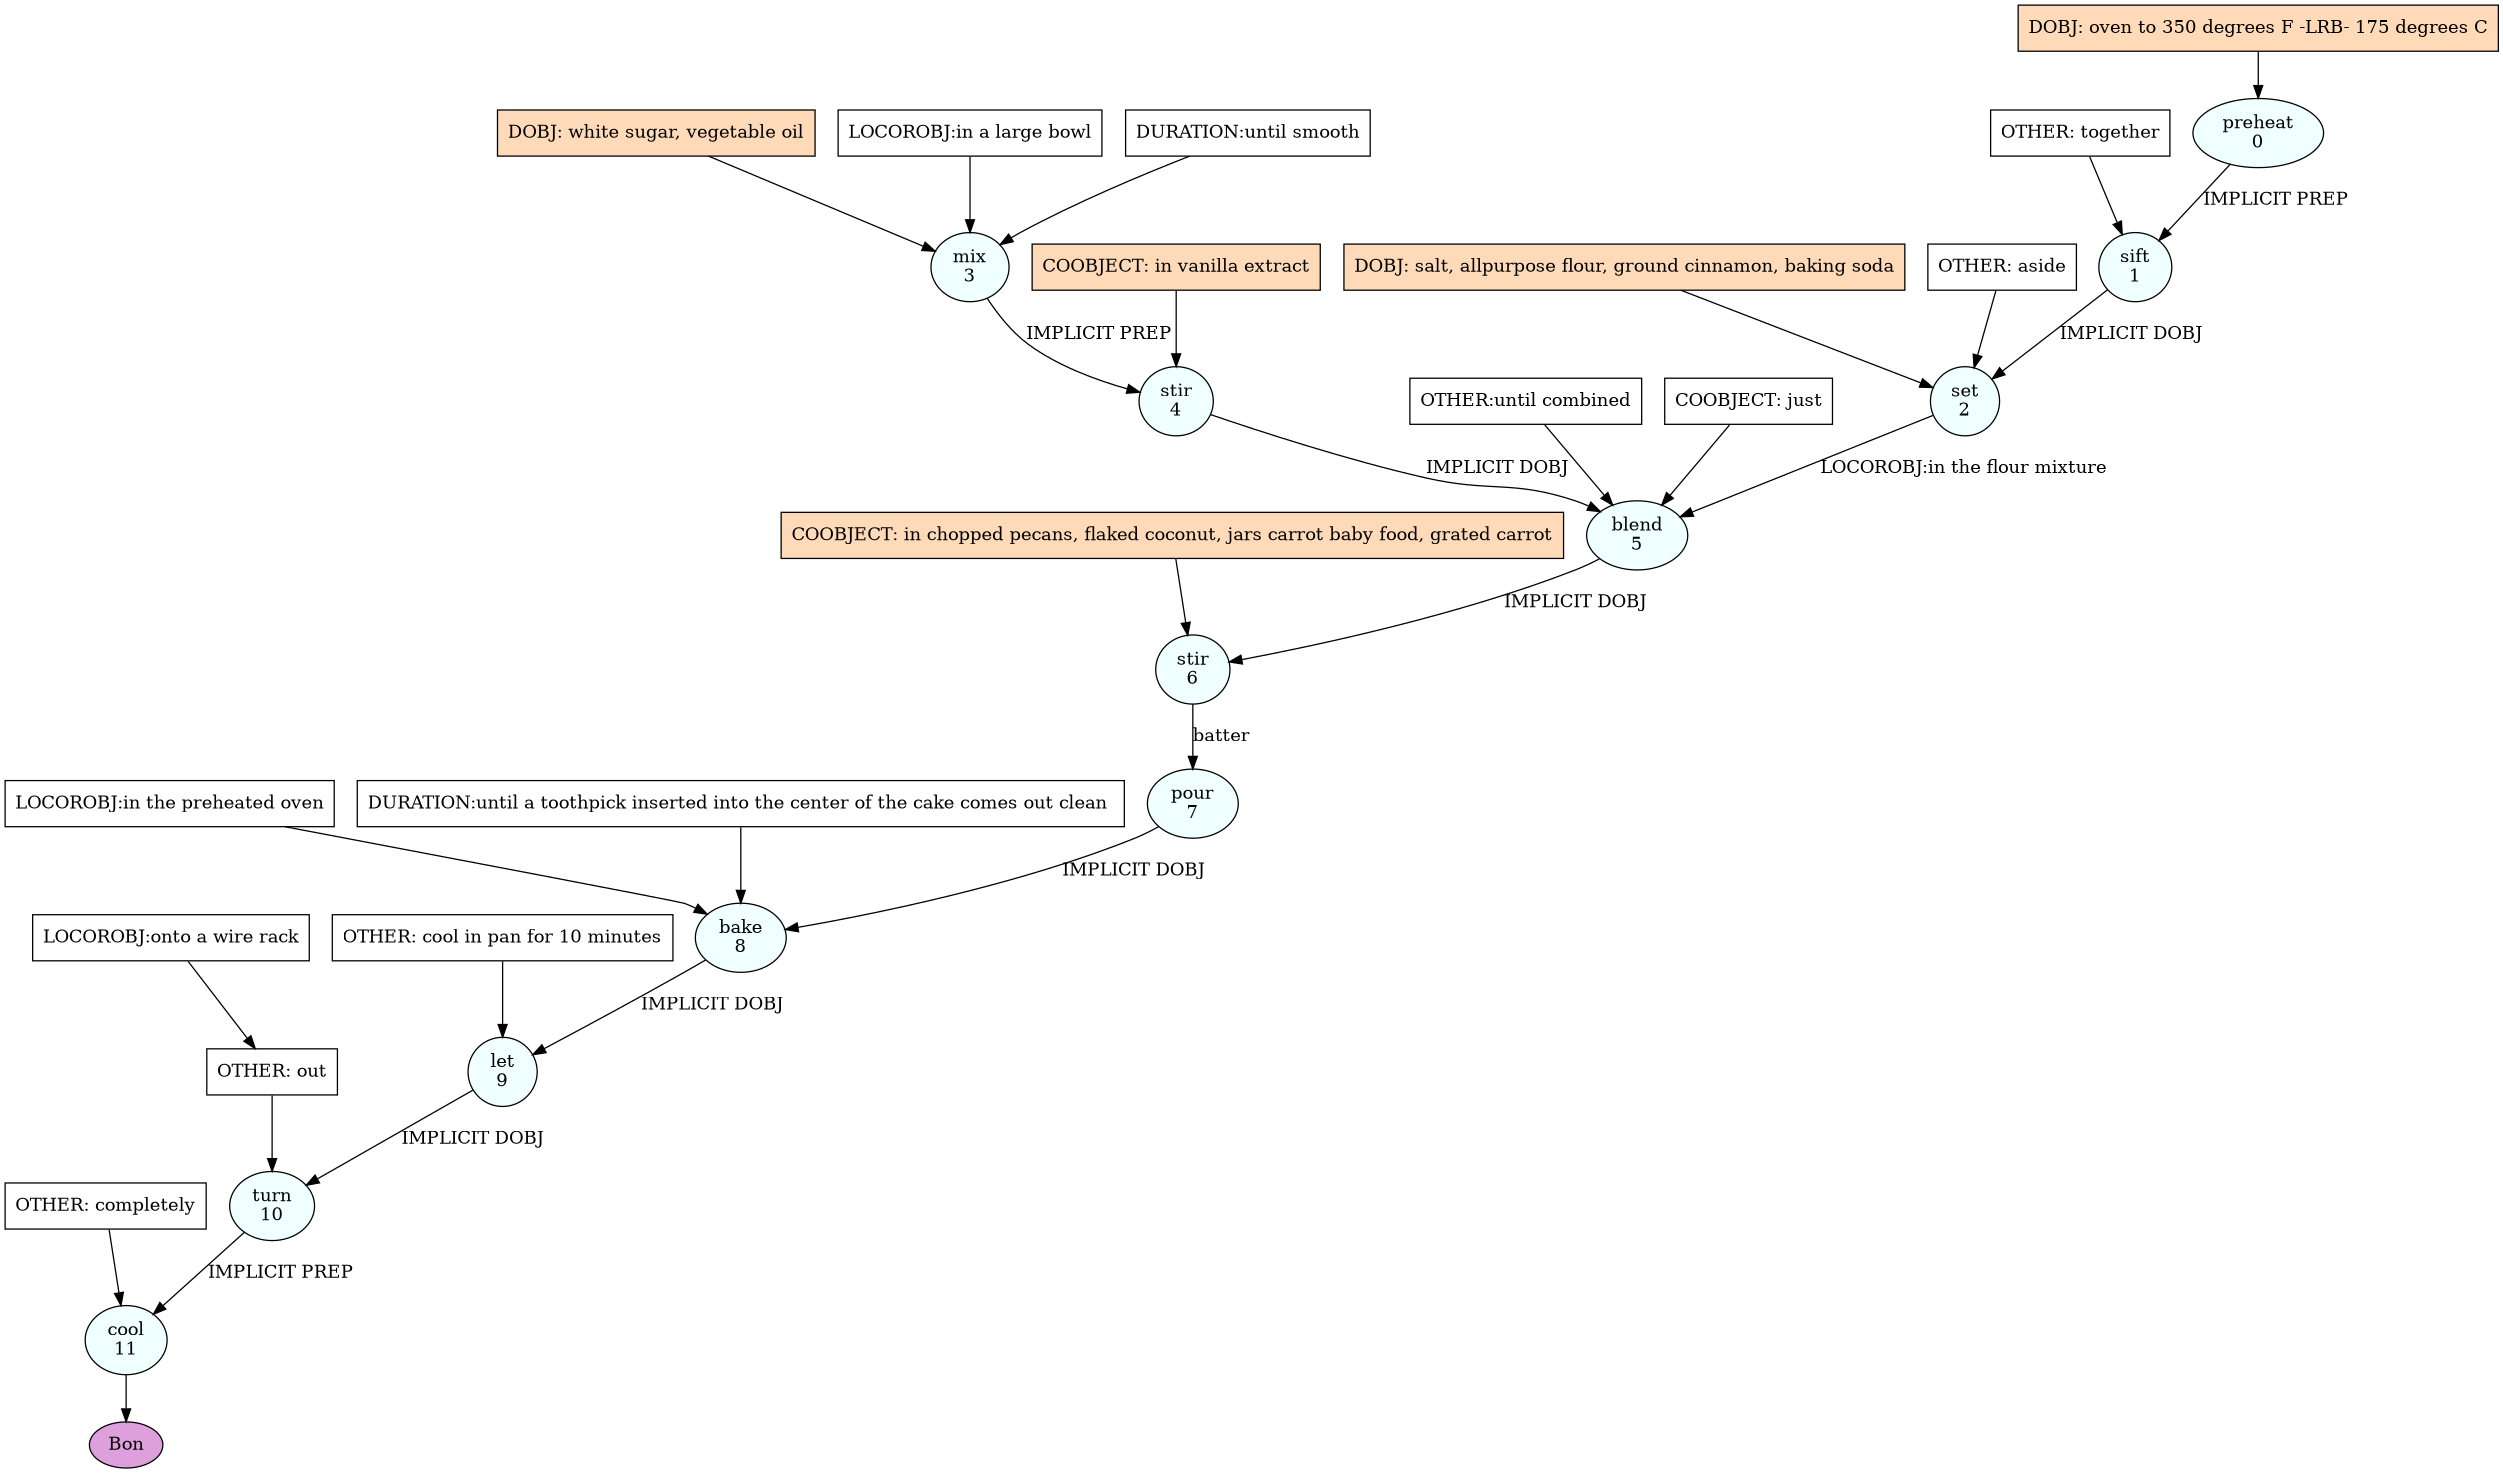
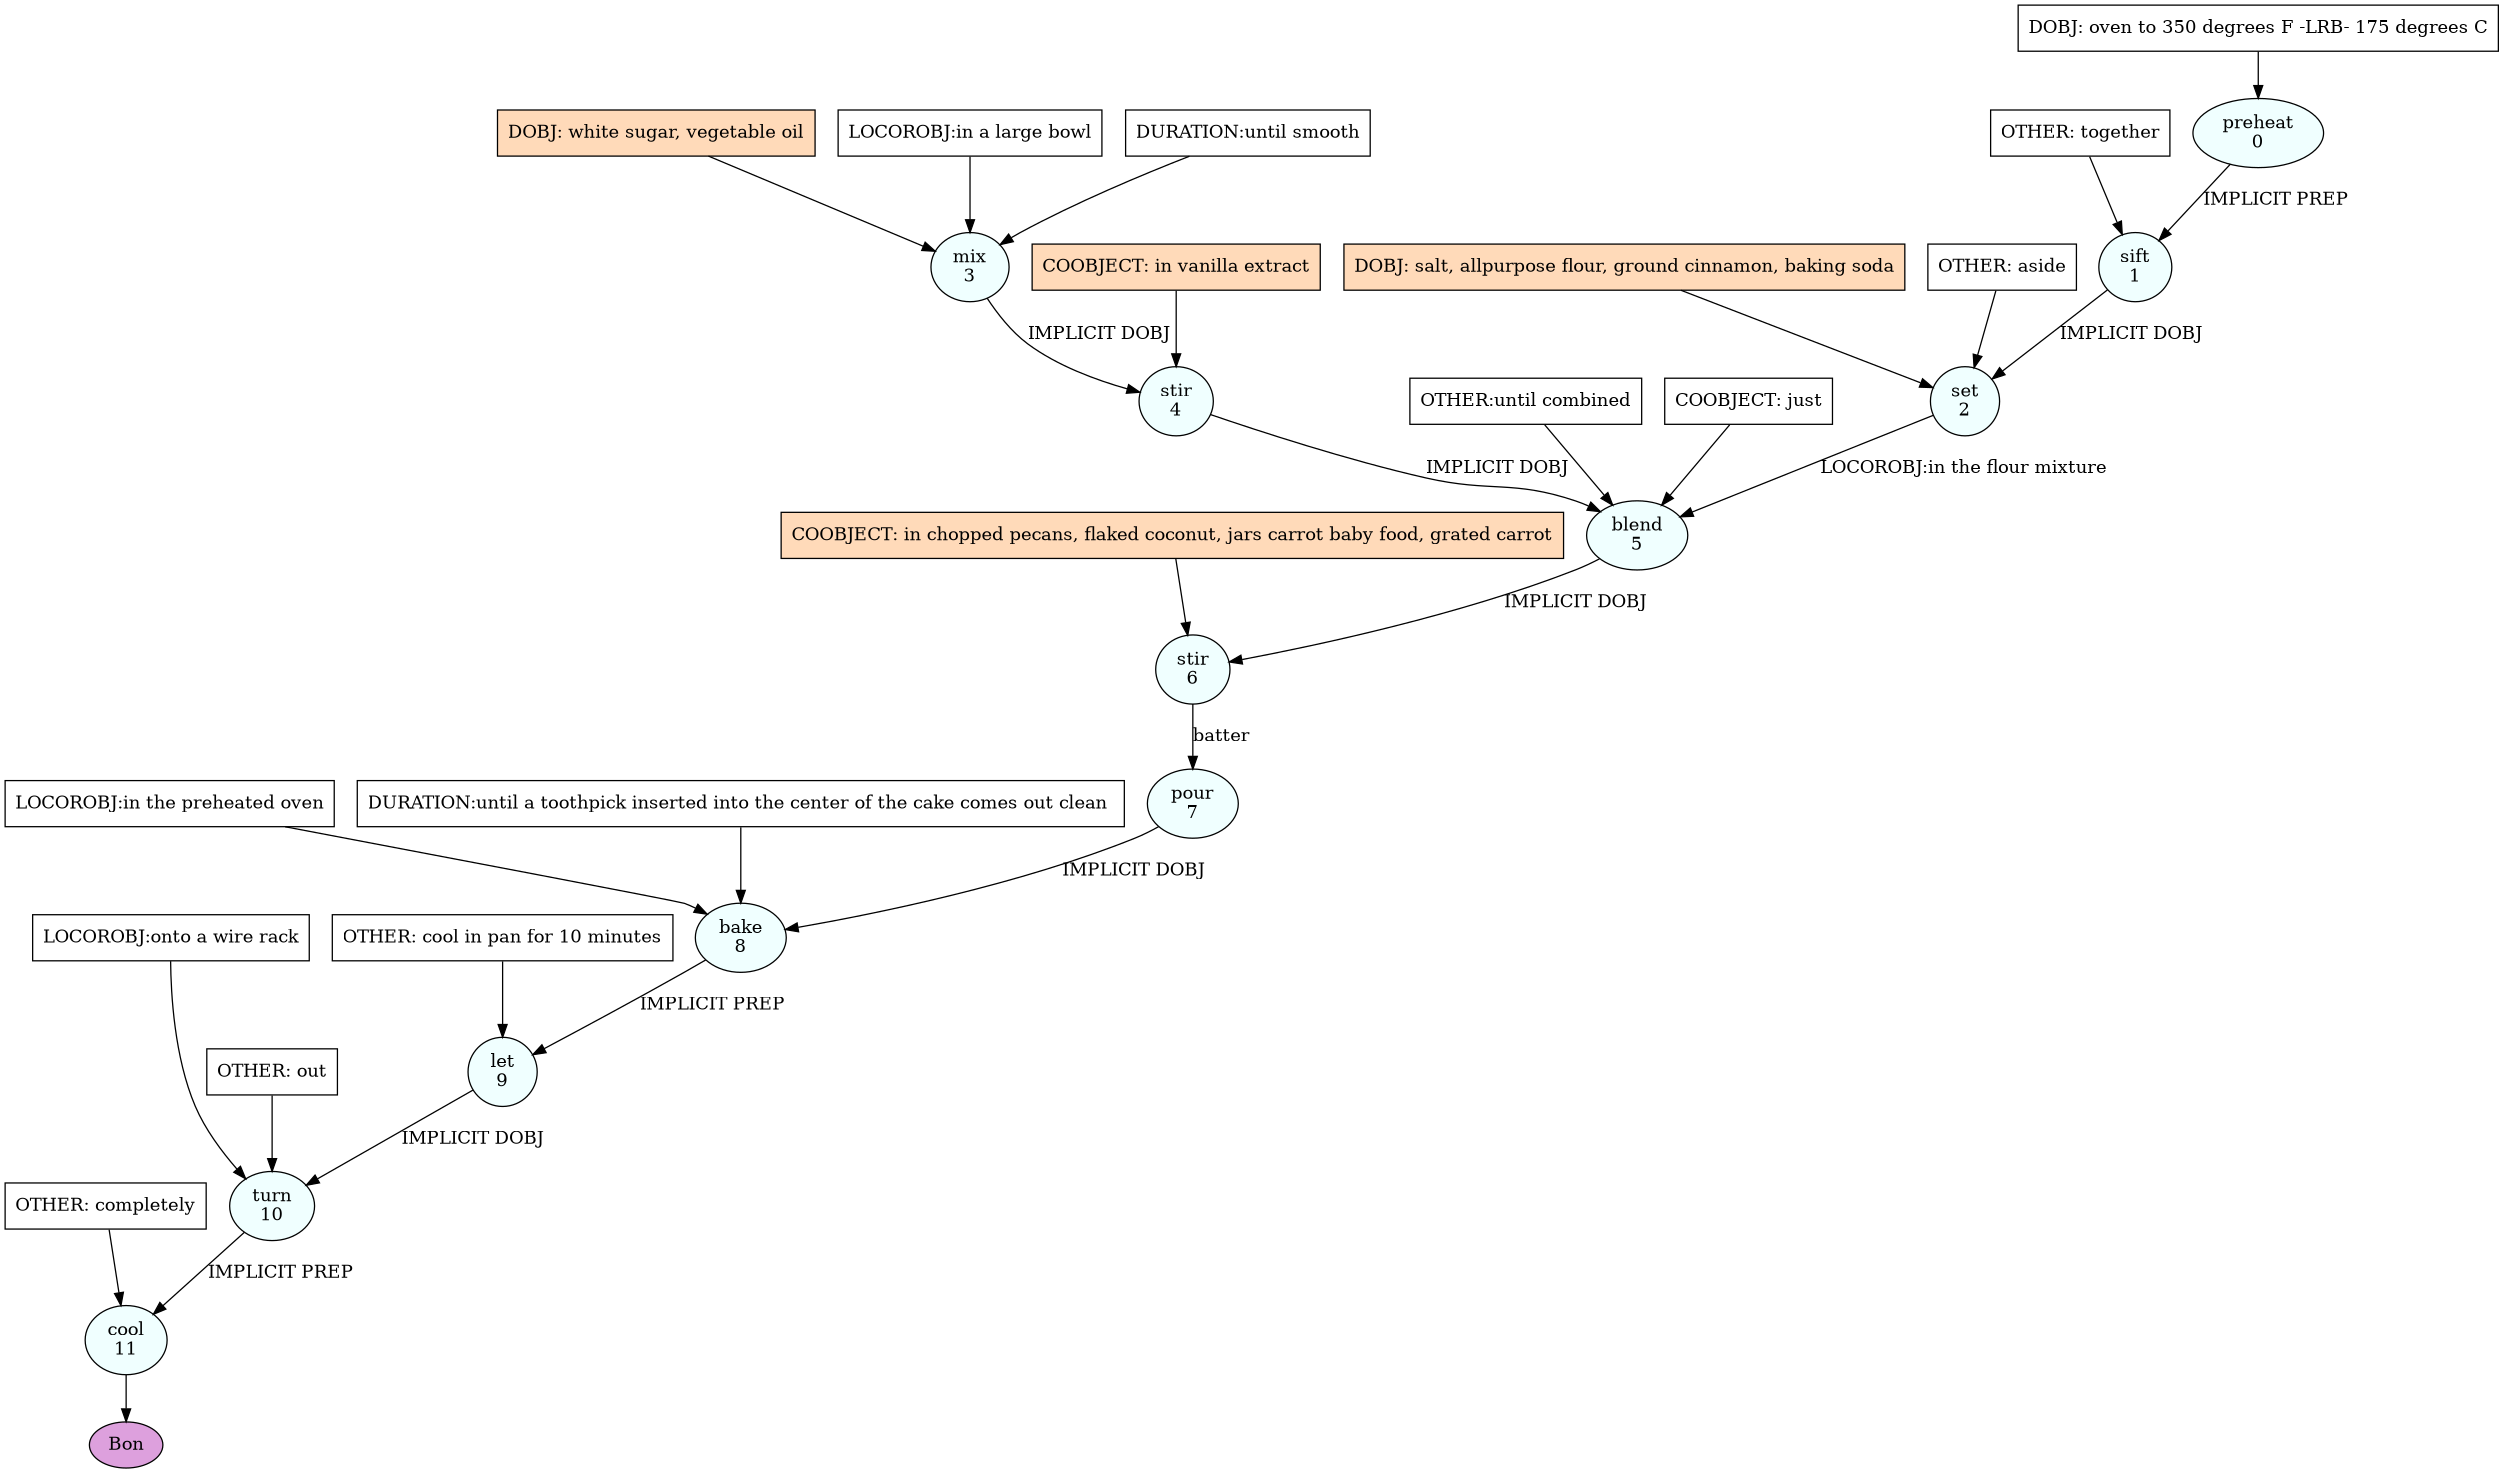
node "DOBJ: oven to 350 degrees F -LRB- 175 degrees C": fillcolor peachpuff -> white
edge "mix 3" -> "stir 4": label "IMPLICIT PREP" -> "IMPLICIT DOBJ"
edge "LOCOROBJ:onto a wire rack" -> "OTHER: out": now "LOCOROBJ:onto a wire rack" -> "turn 10"
edge "bake 8" -> "let 9": label "IMPLICIT DOBJ" -> "IMPLICIT PREP"
